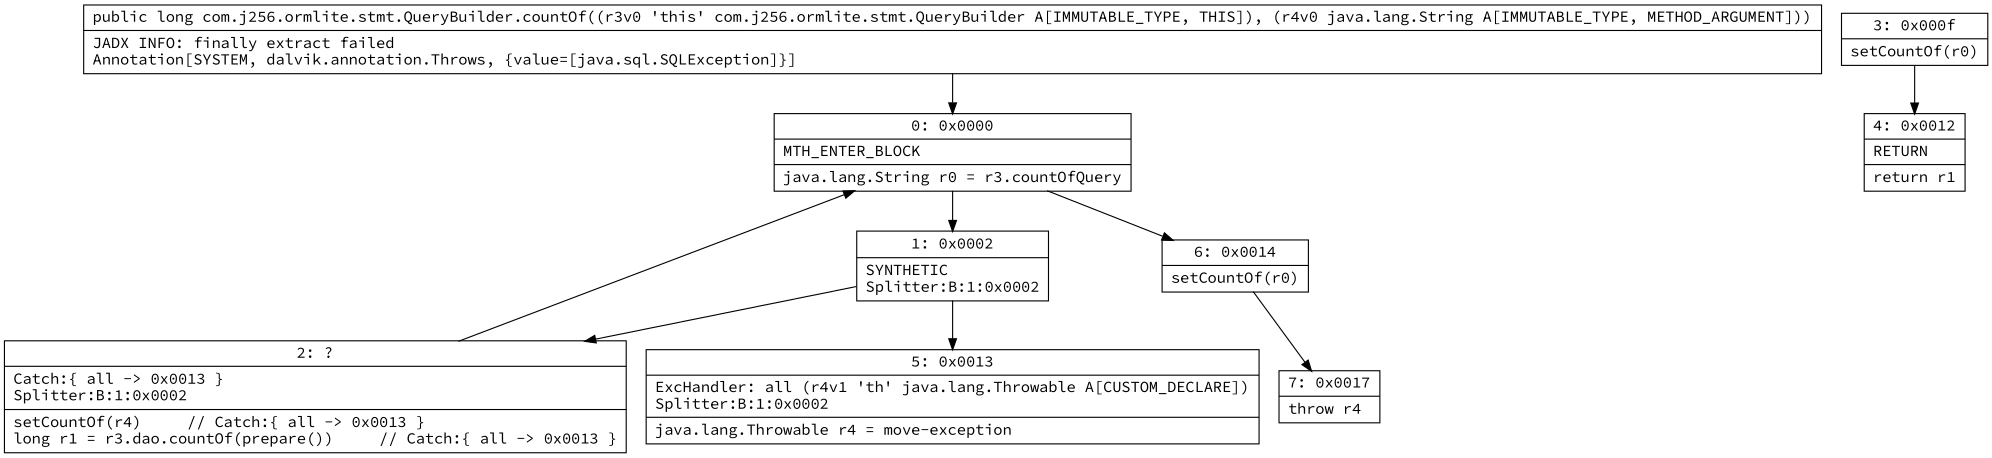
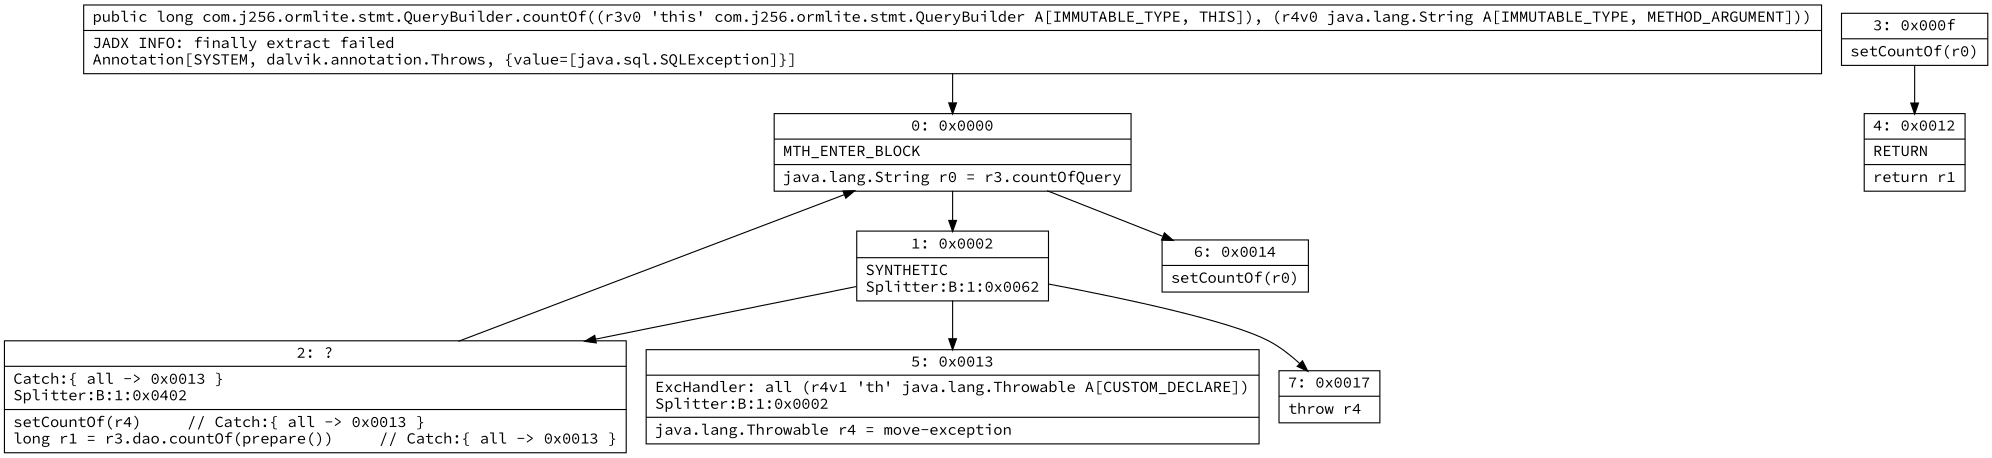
node "1: 0x0002": text "Splitter:B:1:0x0002" -> "Splitter:B:1:0x0062"
edge "6: 0x0014" -> "7: 0x0017": now "1: 0x0002" -> "7: 0x0017"
node "2: ?": text "Splitter:B:1:0x0002" -> "Splitter:B:1:0x0402"
